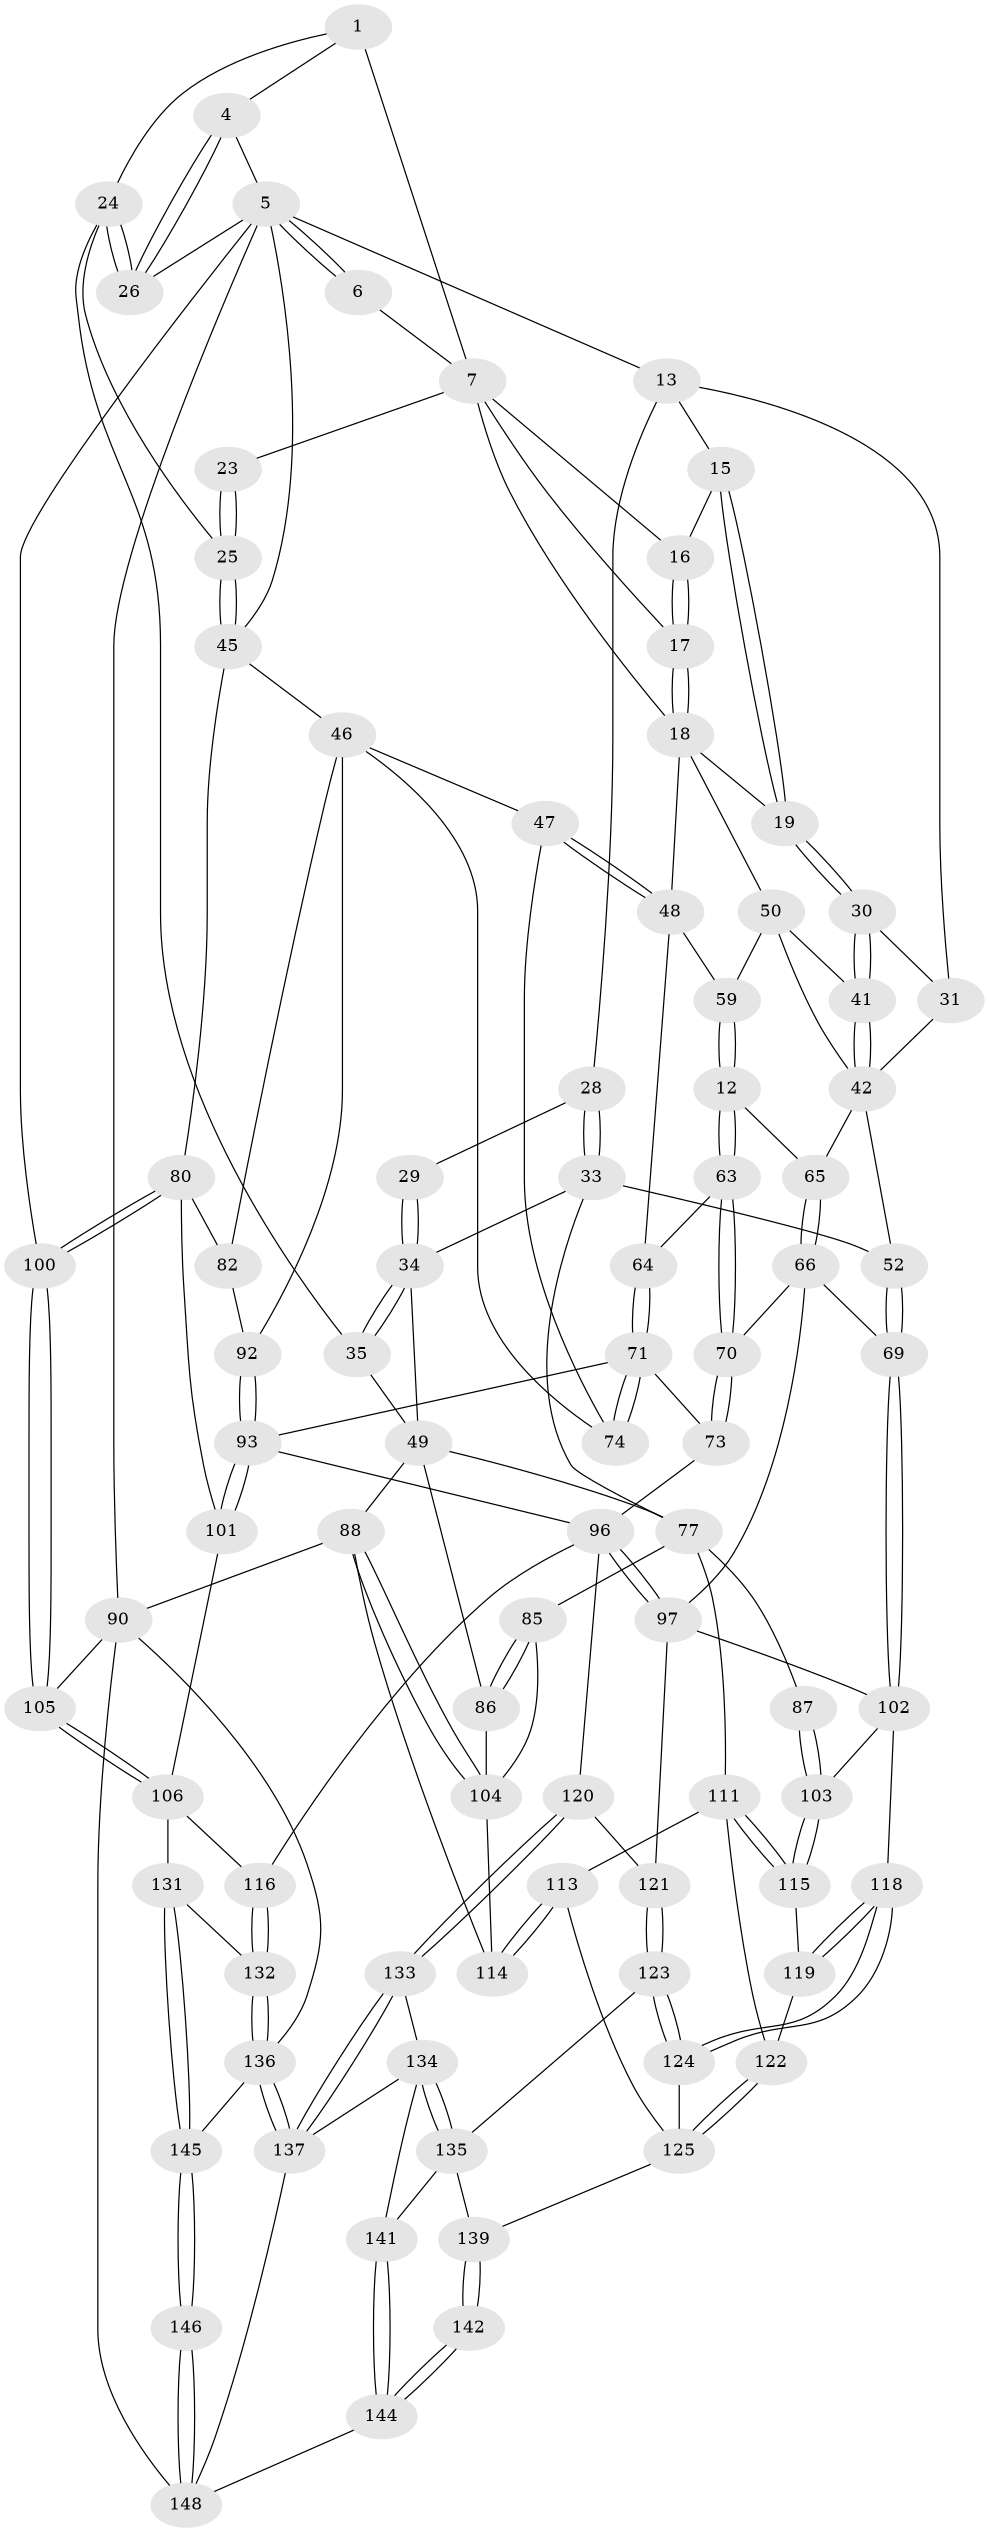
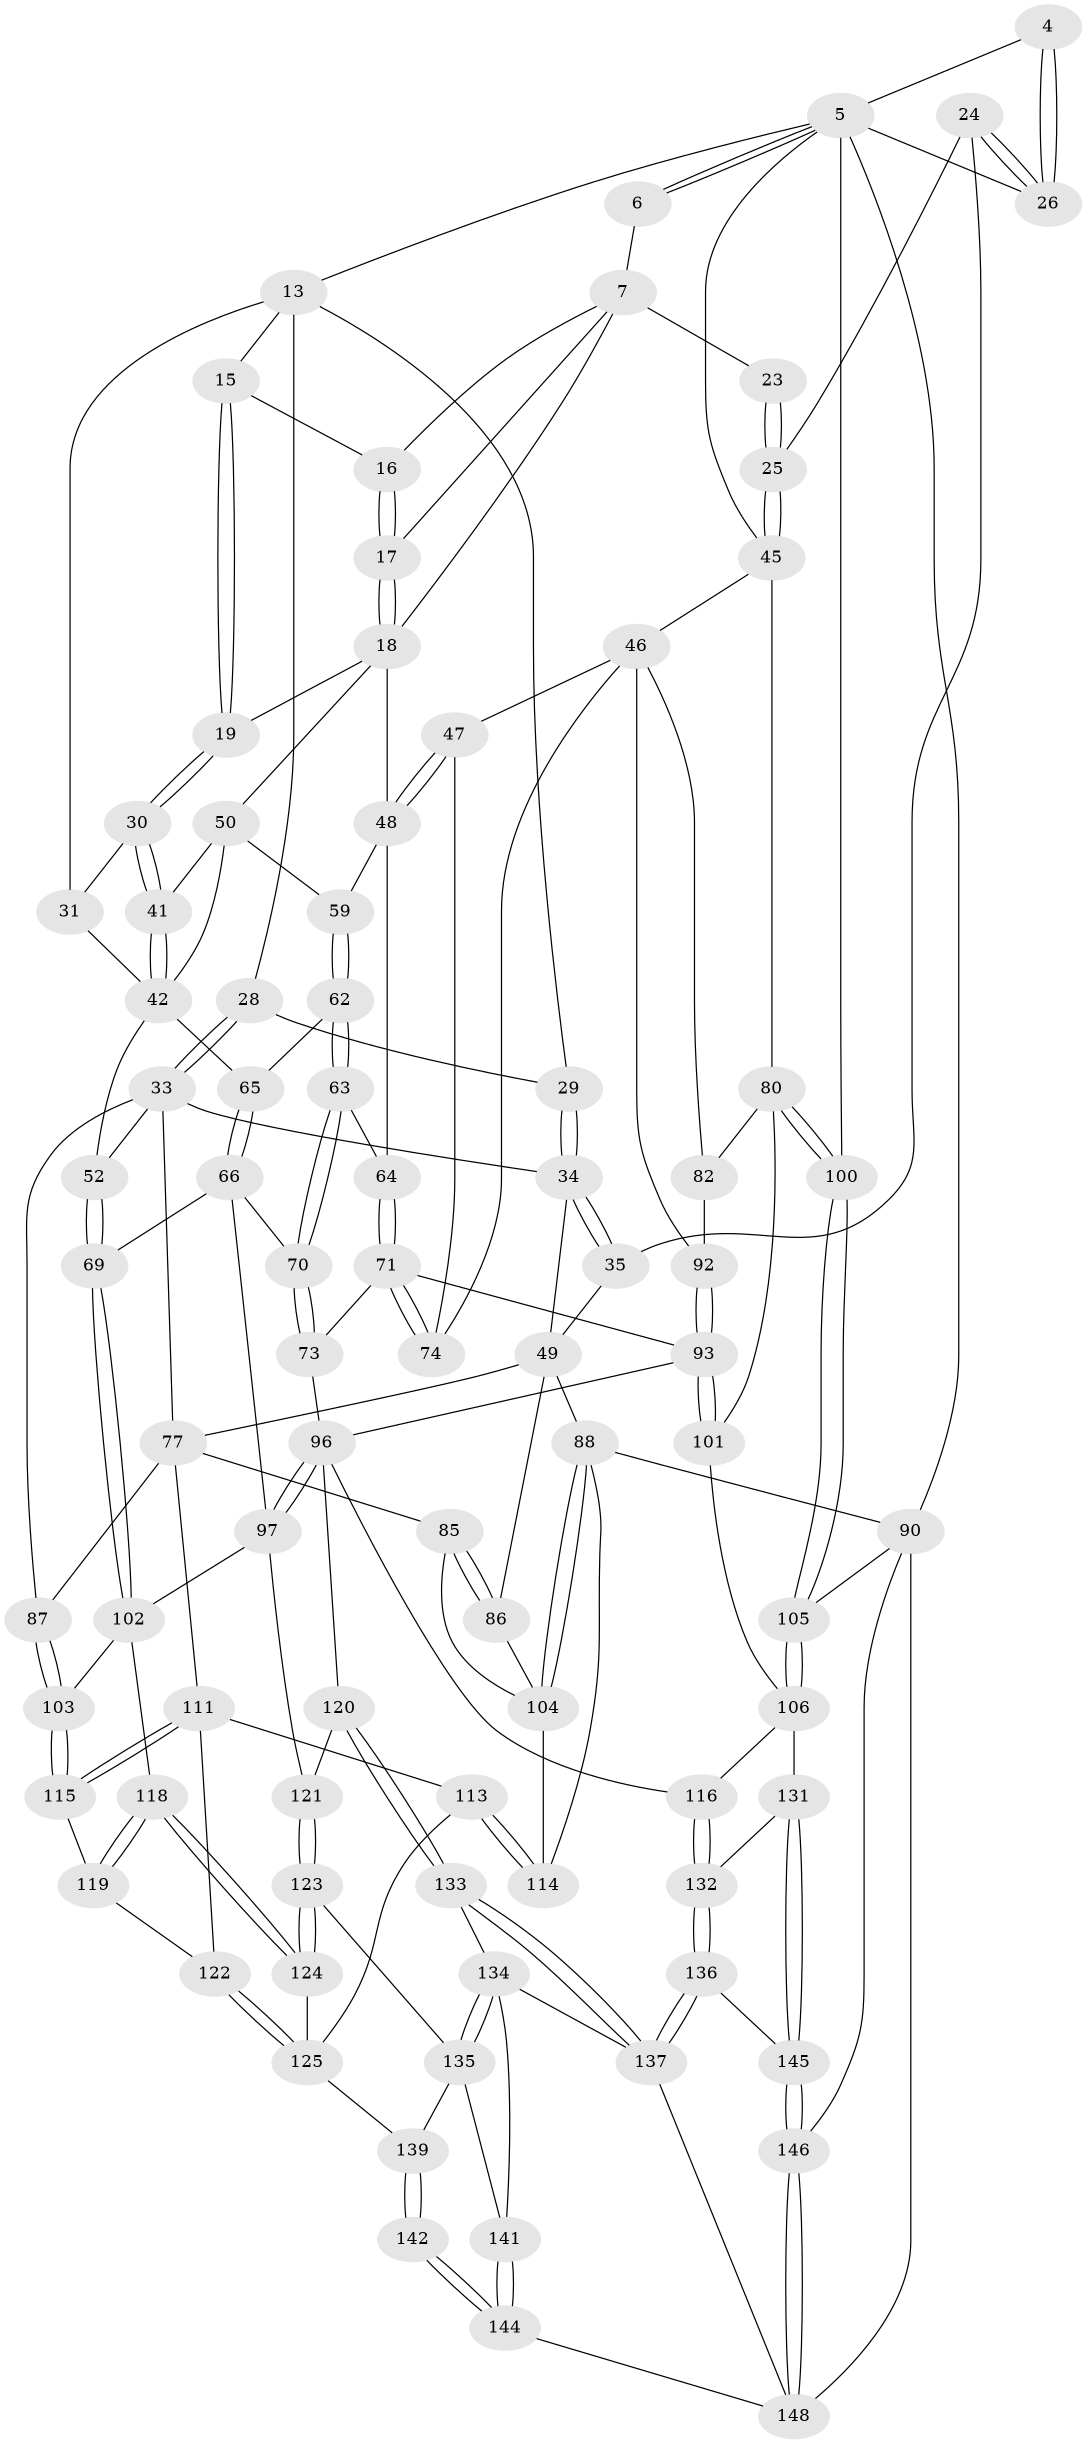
node "1": removed
edge "13" -- "29": added
node "12": label "12" -> "62"
edge "33" -- "87": added
edge "90" -- "136": now "90" -- "146"
